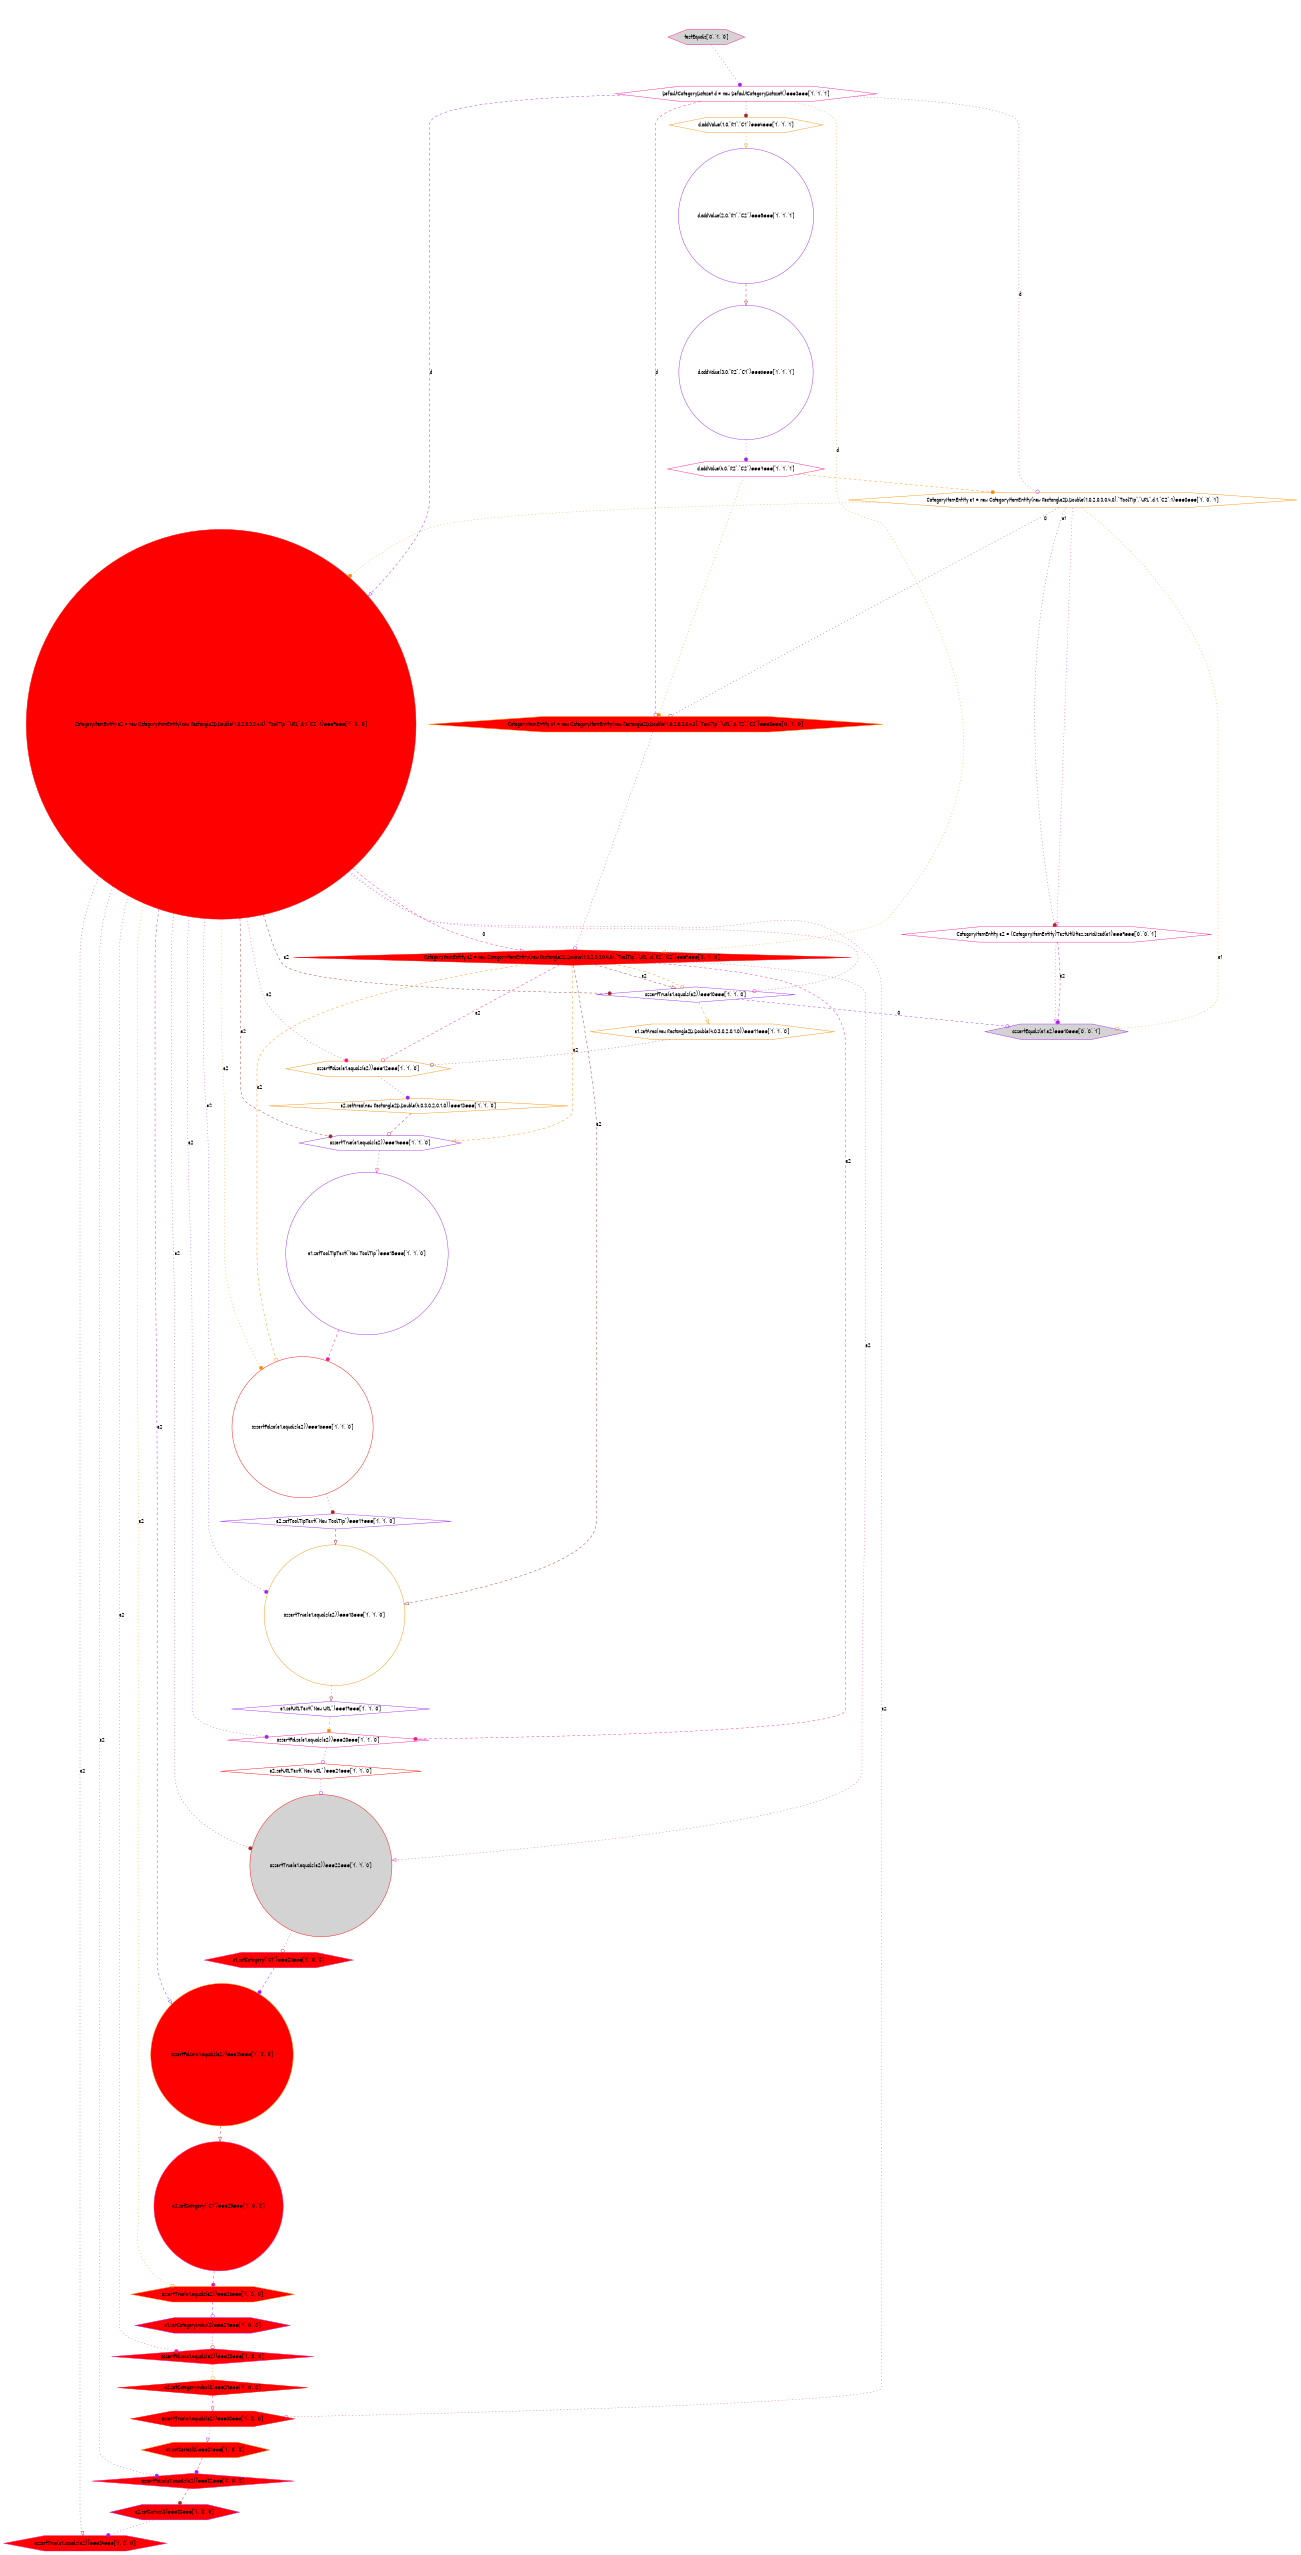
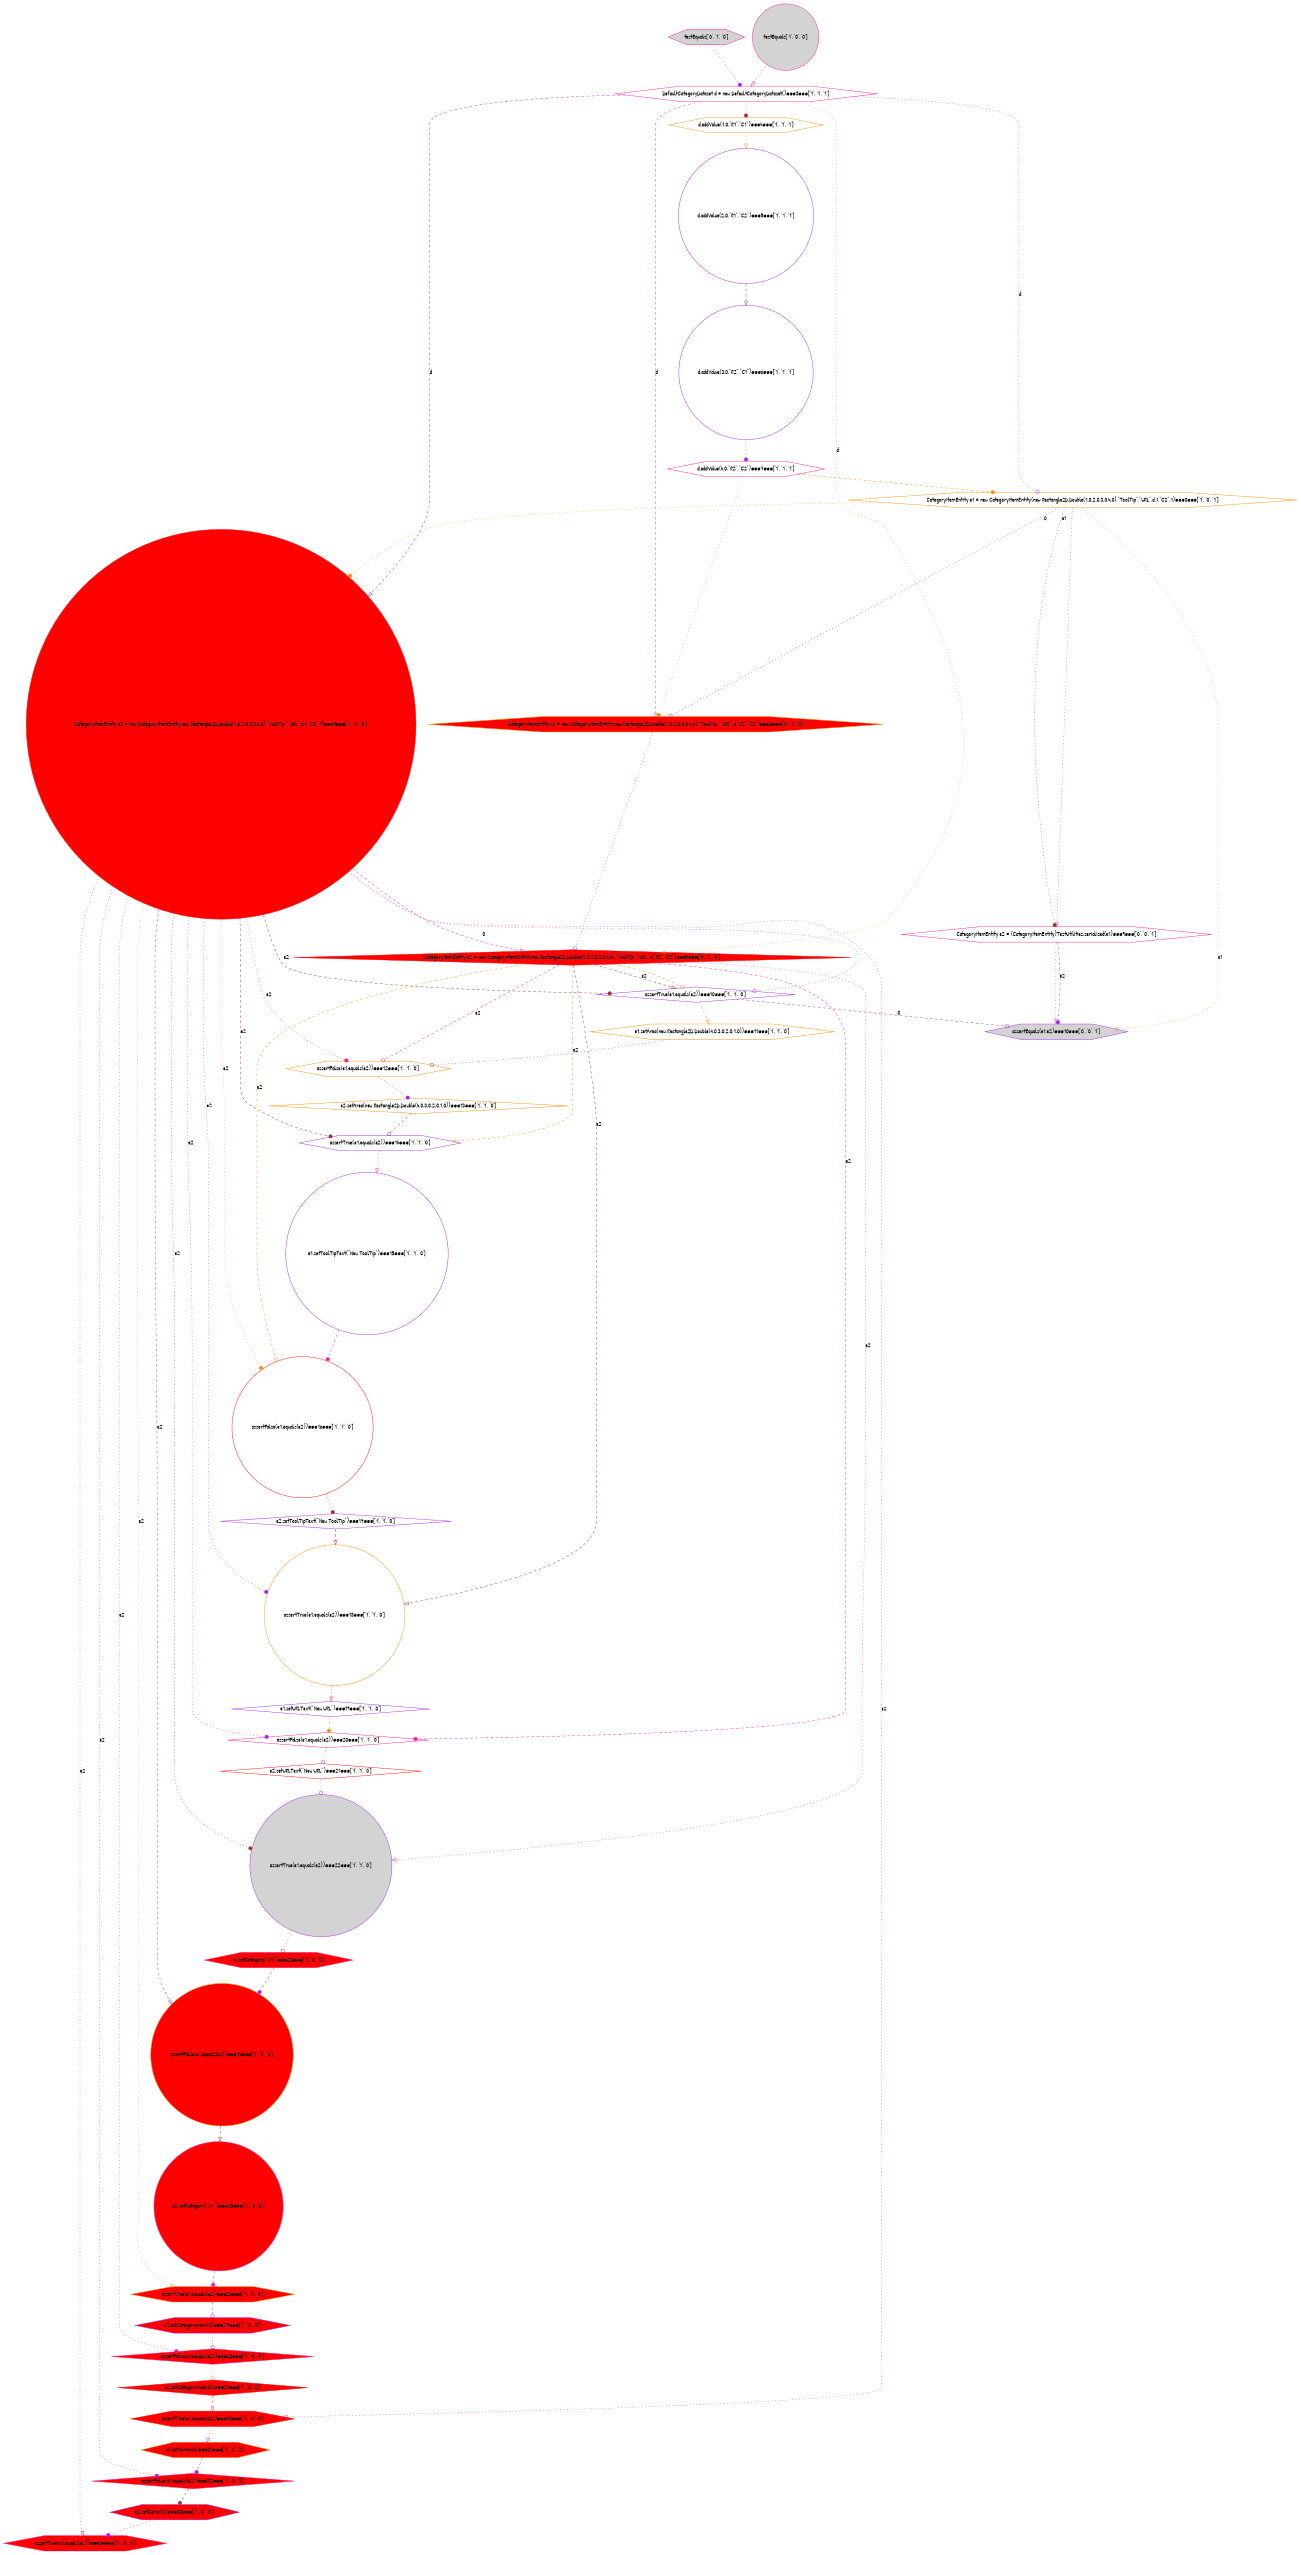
node "testEquals['1', '0', '0']": added
node "assertTrue(e1.equals(e2))@@@22@@@['1', '1', '0']": color red -> purple
